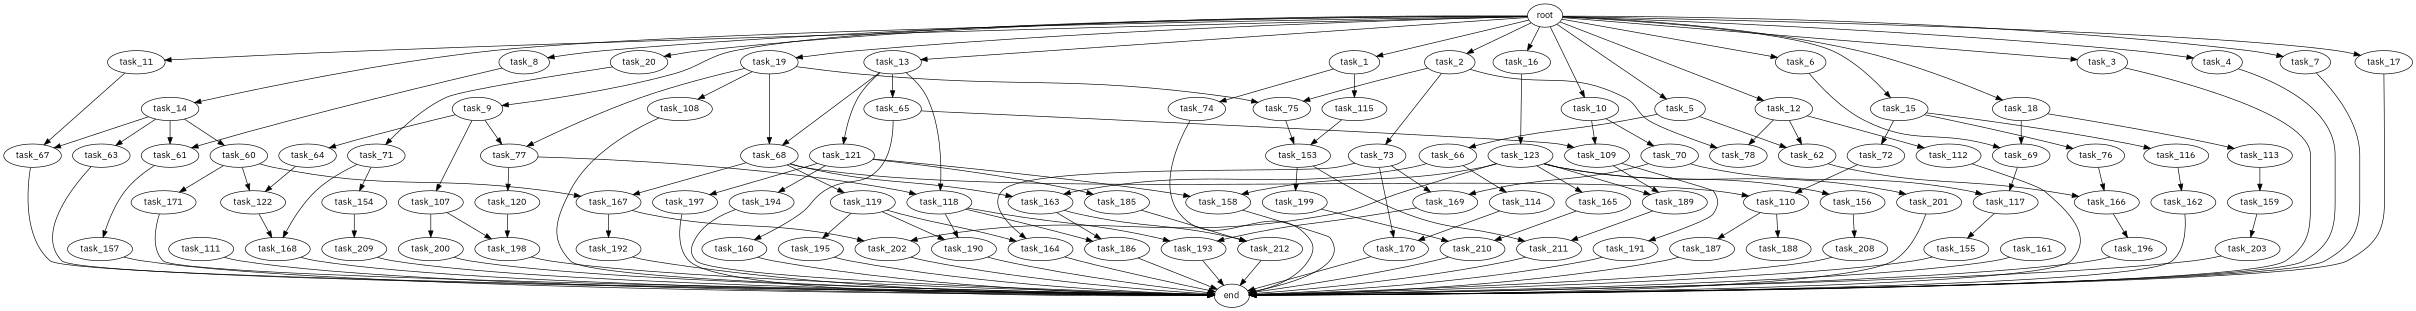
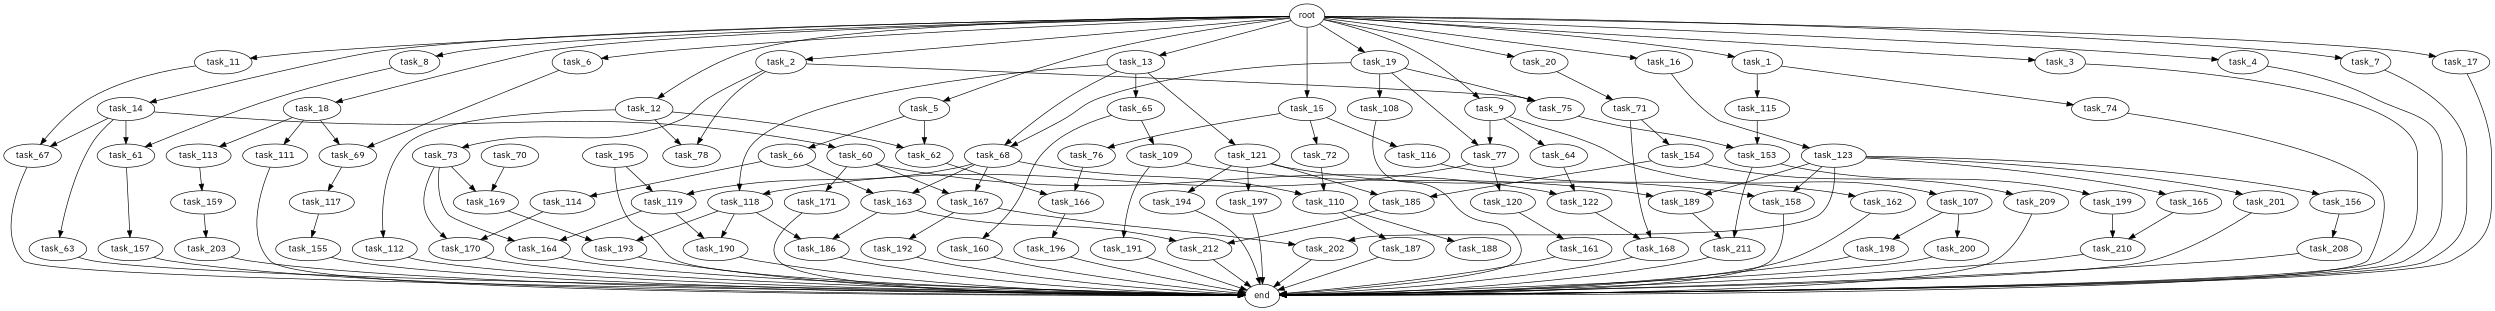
node "task_10": removed
edge "task_18" -> "task_111": added
edge "task_154" -> "task_185": added
edge "task_70" -> "task_117": removed
edge "task_120" -> "task_198": now "task_120" -> "task_161"
edge "task_119" -> "task_195": reversed
